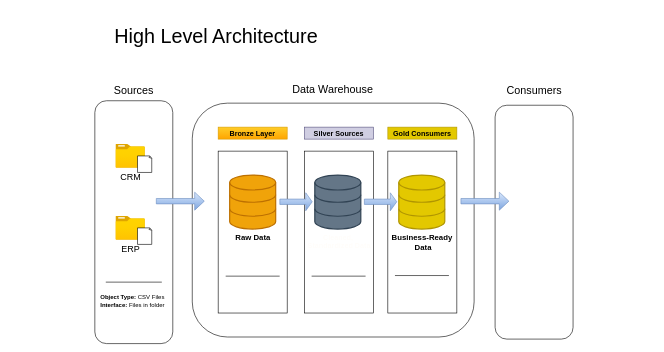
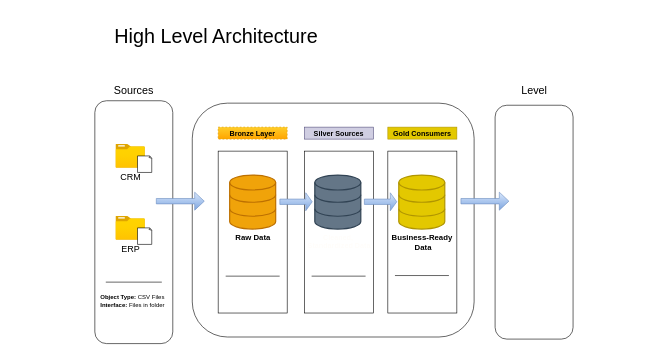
node "Data Warehouse": removed
node "Consumers": label "Consumers" -> "Level"
node "Bronze Layer": style solid -> dashed
